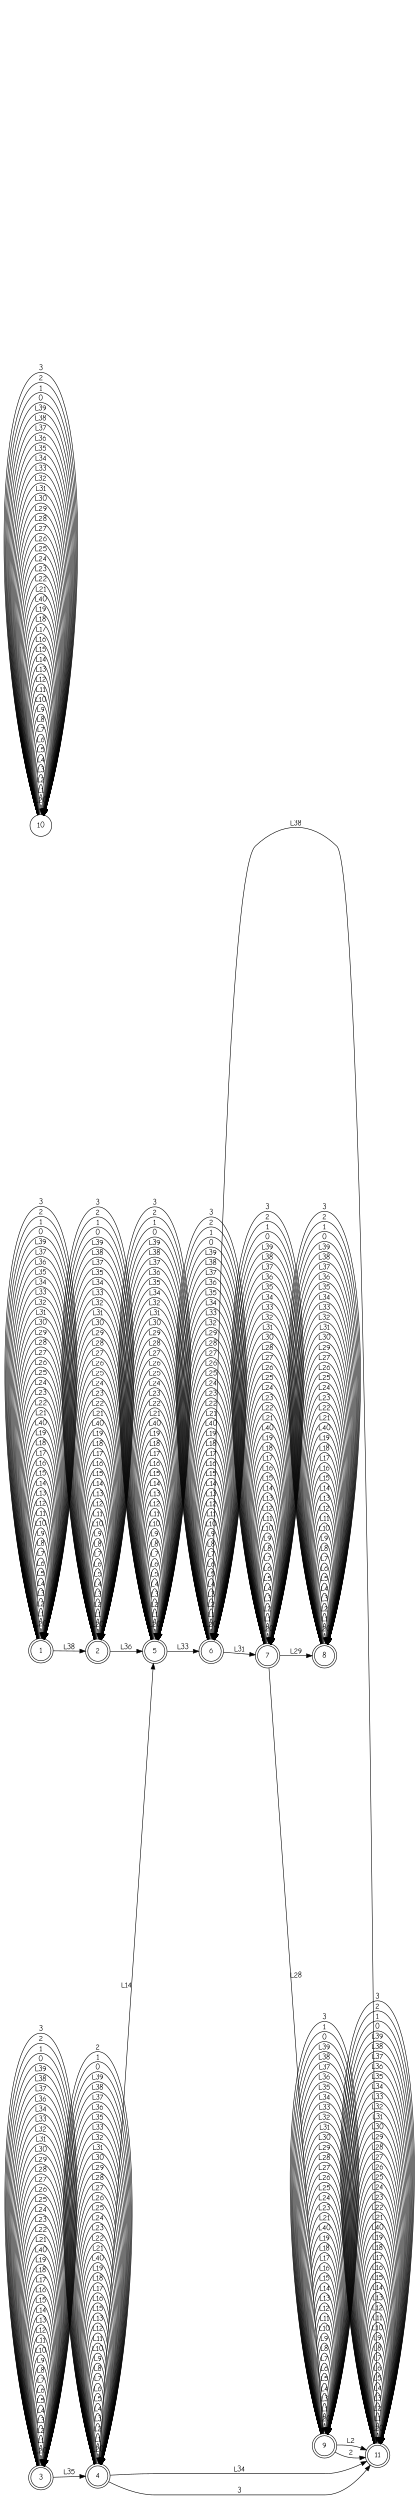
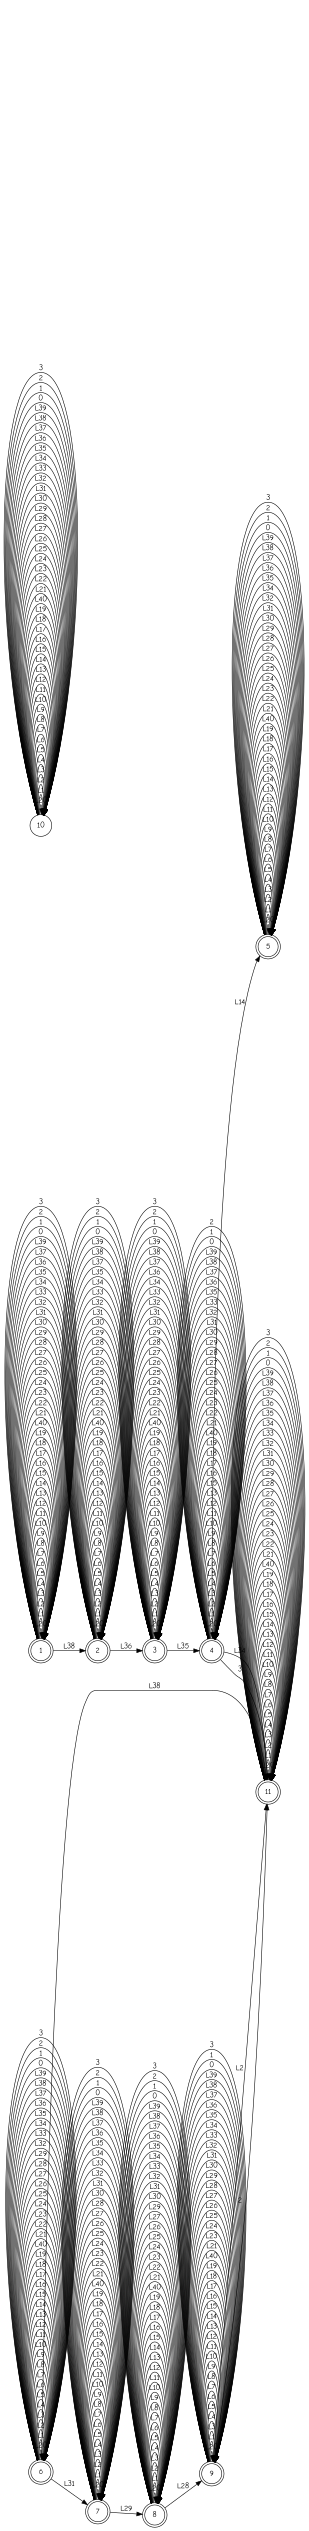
edge "2" -> "5": now "2" -> "3"
edge "5" -> "6": removed, label "L33"
edge "7" -> "9": now "8" -> "9"
